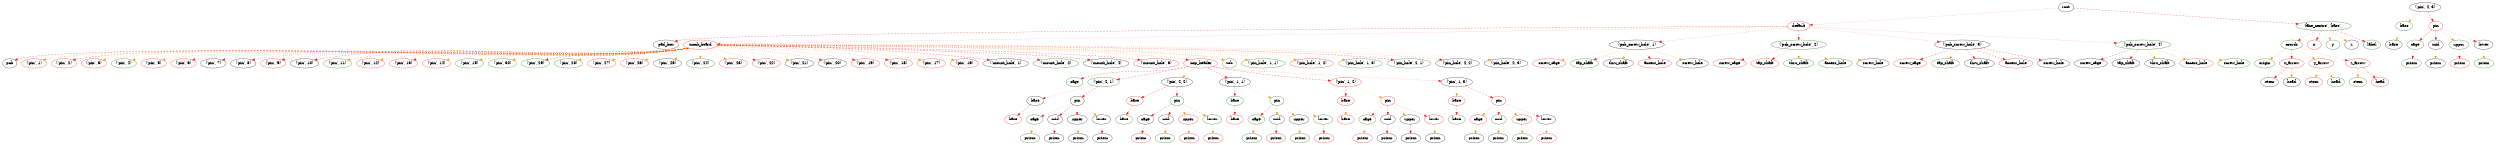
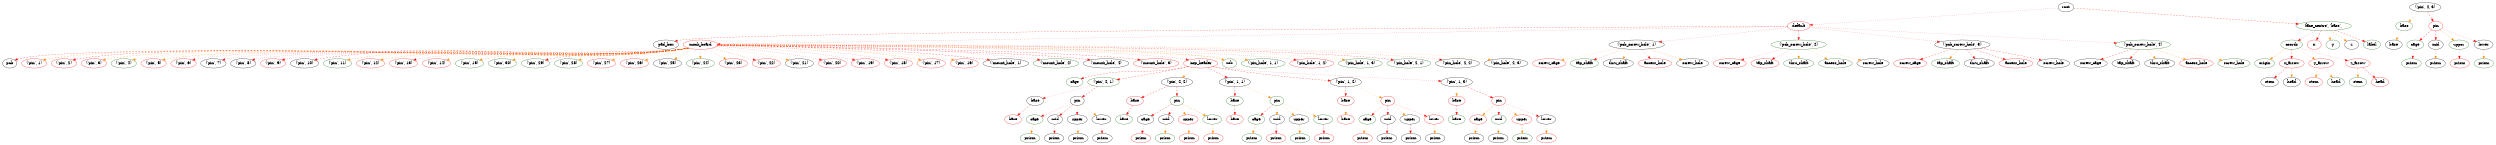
edge "mock_board" -> "('pin_hole', 1, 2)": color darkorange -> red
node "('pin', 20)": color black -> red
node "('pin', 1, 2)": color red -> black
